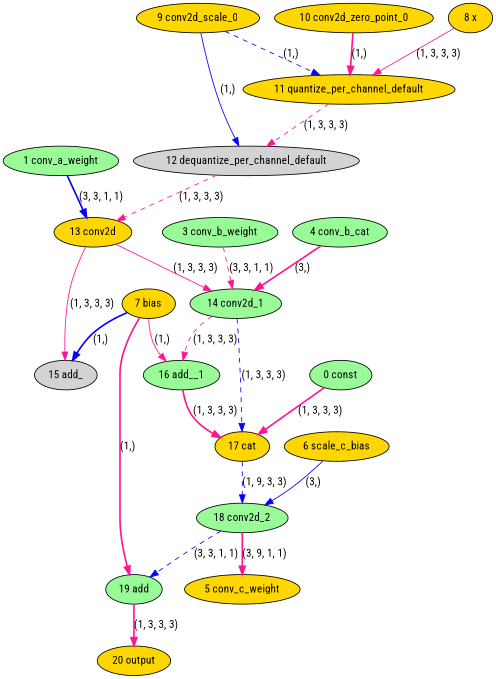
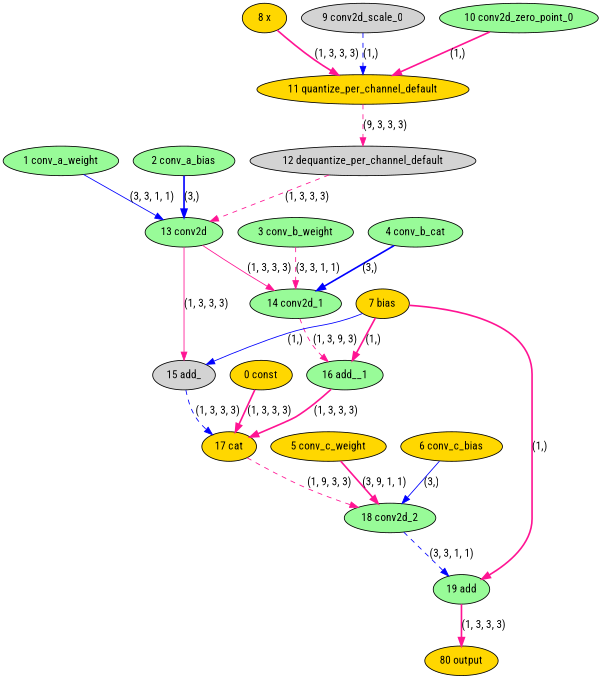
node "9 conv2d_scale_0": fillcolor gold -> lightgrey
node "10 conv2d_zero_point_0": fillcolor gold -> palegreen
edge "8 x" -> "11 quantize_per_channel_default": style solid -> bold
edge "9 conv2d_scale_0" -> "12 dequantize_per_channel_default": removed, label "(1,)"
edge "11 quantize_per_channel_default" -> "12 dequantize_per_channel_default": label "(1, 3, 3, 3)" -> "(9, 3, 3, 3)"
node "2 conv_a_bias": added
edge "1 conv_a_weight" -> "13 conv2d": style bold -> solid
node "13 conv2d": fillcolor gold -> palegreen
edge "4 conv_b_cat" -> "14 conv2d_1": color deeppink -> blue
edge "7 bias" -> "15 add_": style bold -> solid
edge "7 bias" -> "16 add__1": style solid -> bold
edge "14 conv2d_1" -> "16 add__1": label "(1, 3, 3, 3)" -> "(1, 3, 9, 3)"
edge "14 conv2d_1" -> "17 cat": now "15 add_" -> "17 cat"
node "0 const": fillcolor palegreen -> gold
node "6 scale_c_bias": label "6 scale_c_bias" -> "6 conv_c_bias"
edge "17 cat" -> "18 conv2d_2": color blue -> deeppink
edge "18 conv2d_2" -> "5 conv_c_weight": reversed
node "20 output": label "20 output" -> "80 output"
